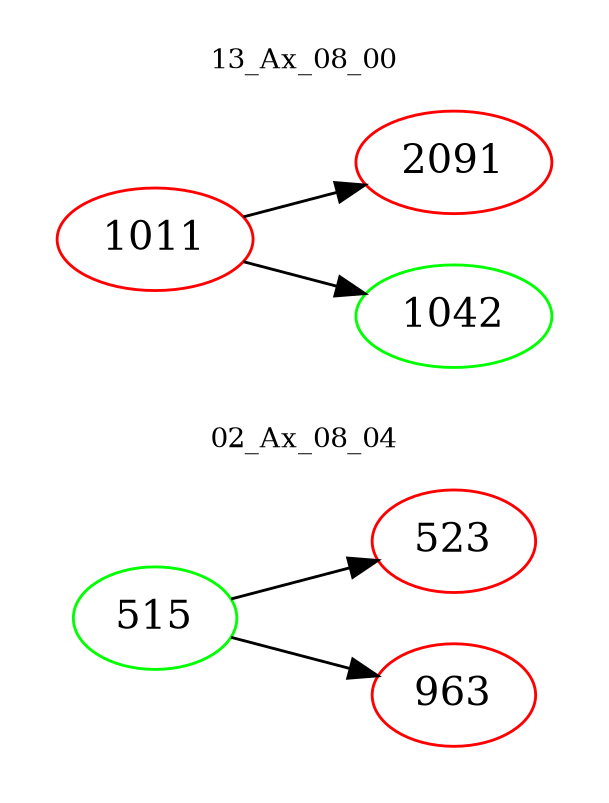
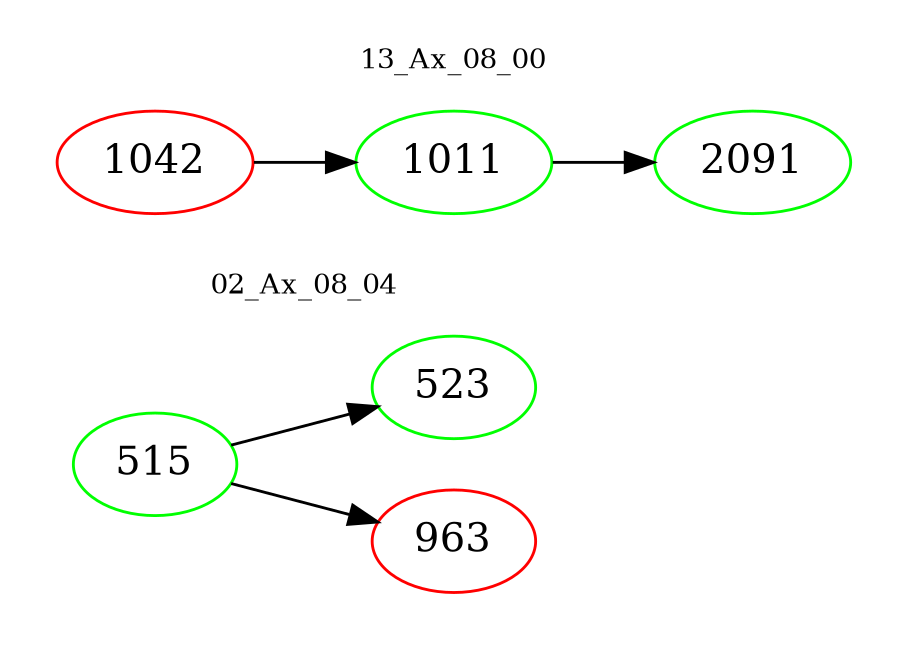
node "2091": color red -> green
node "1011": color red -> green
edge "1011" -> "1042": reversed
node "1042": color green -> red
node "523": color red -> green
